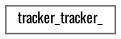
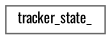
node "tracker_tracker_": label "tracker_tracker_" -> "tracker_state_"
